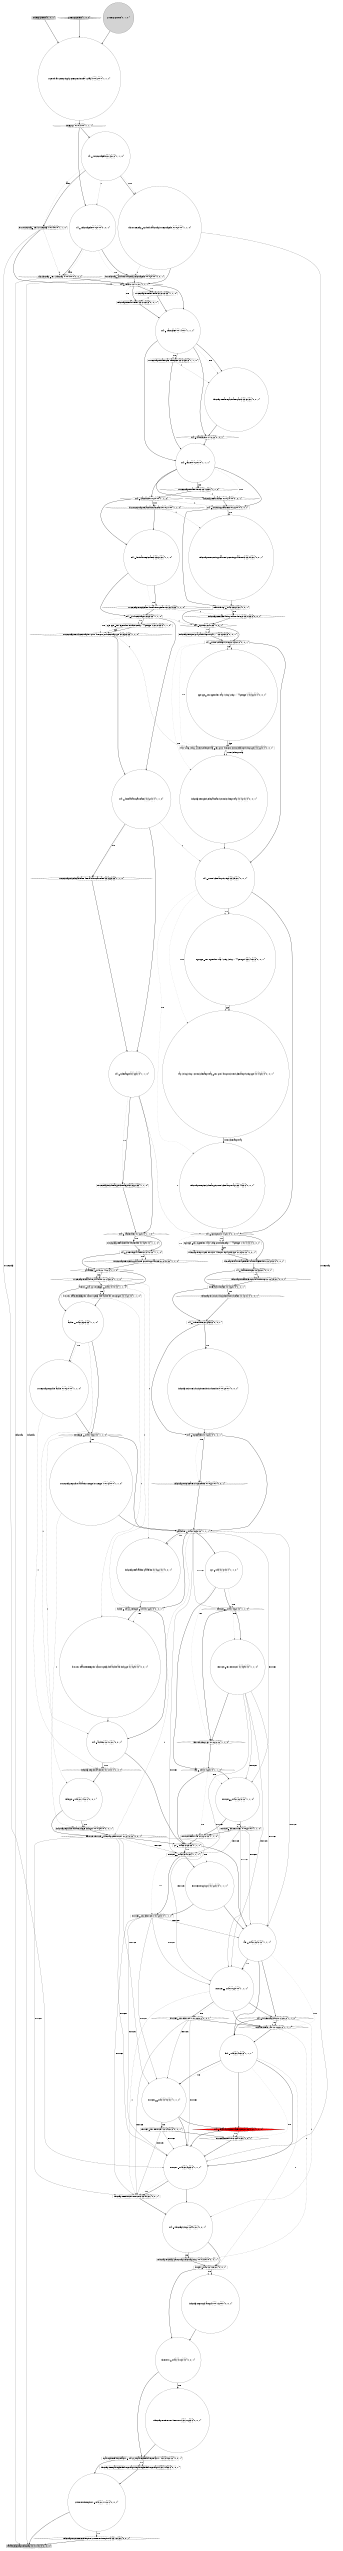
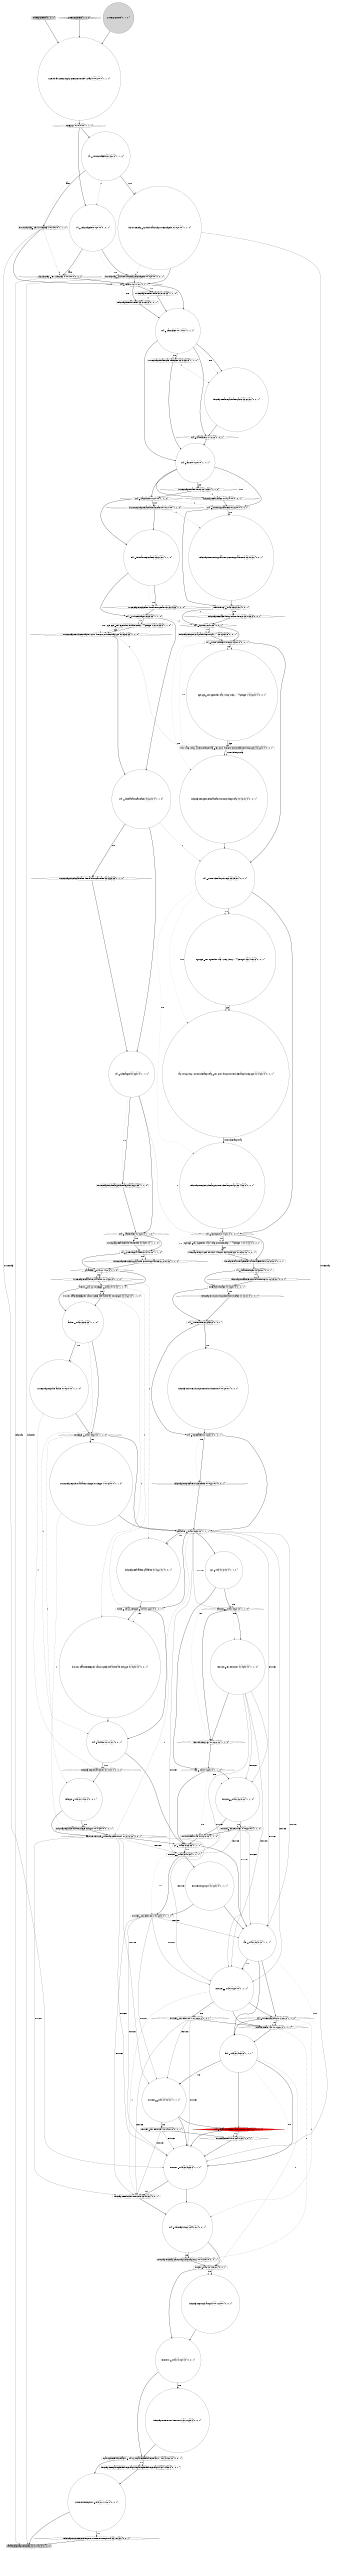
edge "parallelism != null@@@65@@@['1', '1', '1']" -> "resources == null@@@85@@@['1', '1', '1']": added, label "resources"
edge "cpu != null@@@78@@@['1', '1', '1']" -> "resources.setCpu(cpu)@@@82@@@['1', '1', '1']": removed, label "true"
